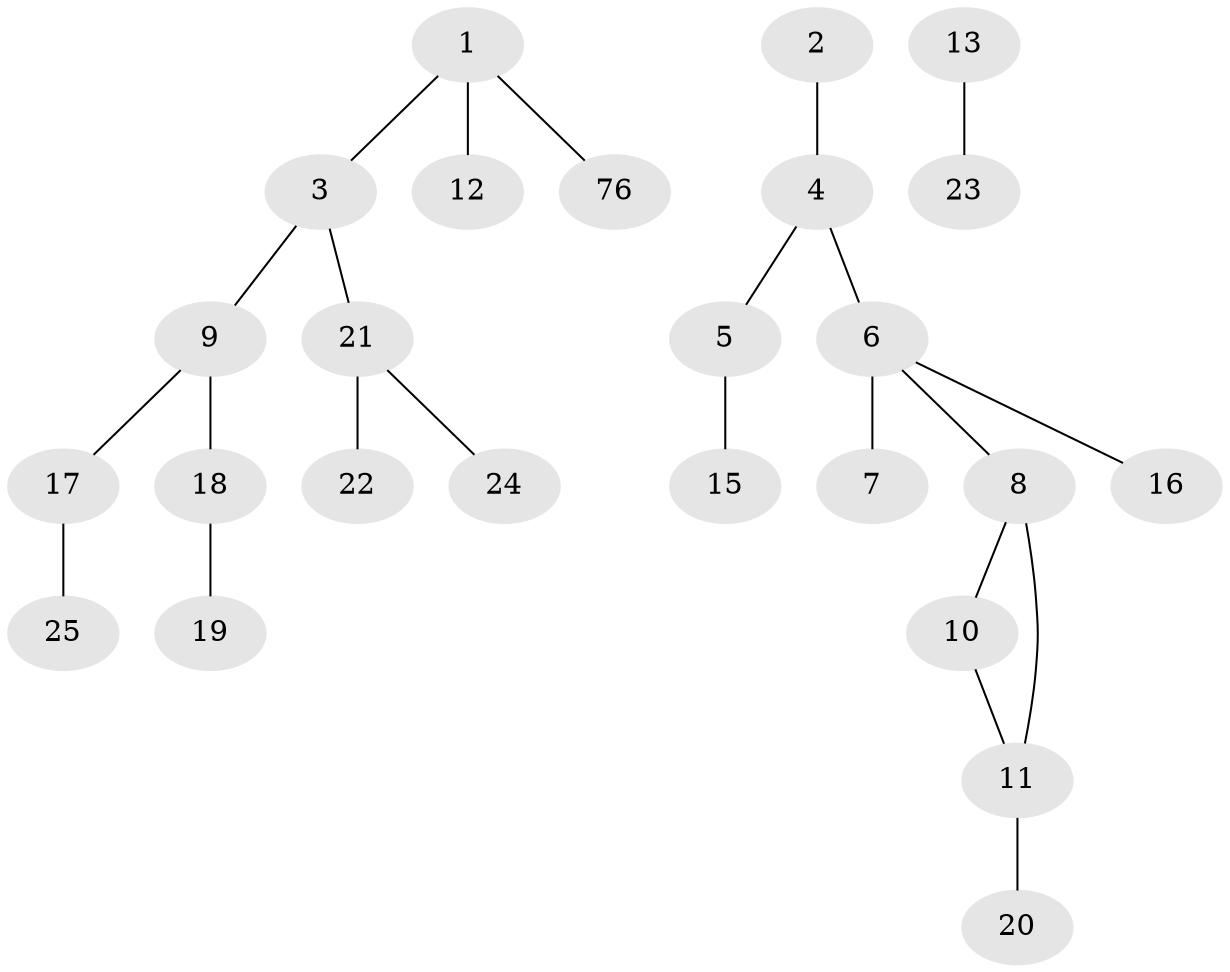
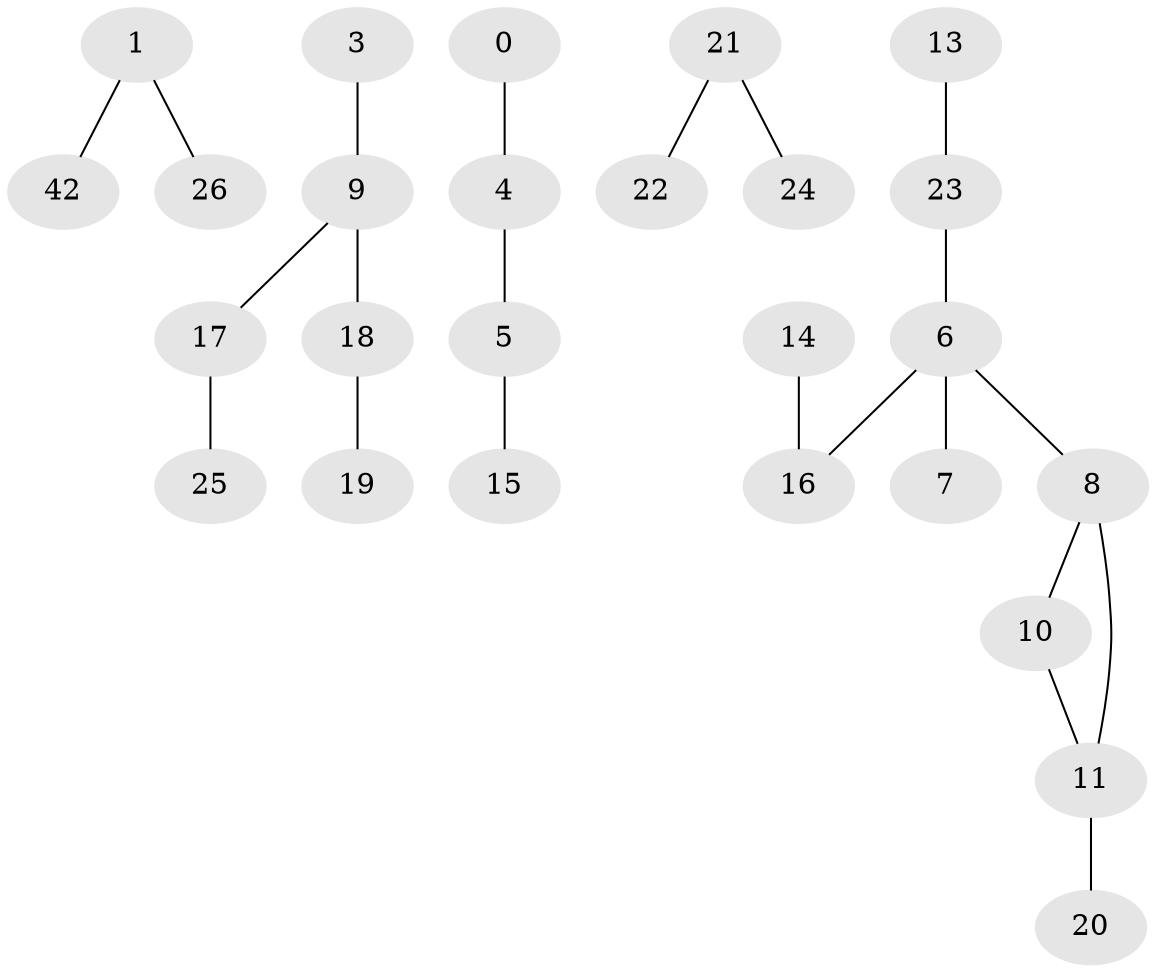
node "2": label "2" -> "0"
edge "1" -- "3": removed
node "12": label "12" -> "42"
node "76": label "76" -> "26"
edge "4" -- "6": now "23" -- "6"
edge "3" -- "21": removed
node "14": added
